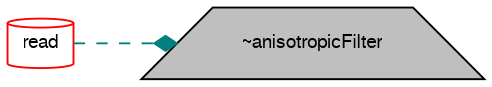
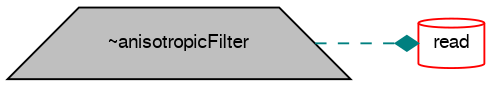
edge "read" -> "~anisotropicFilter": reversed
